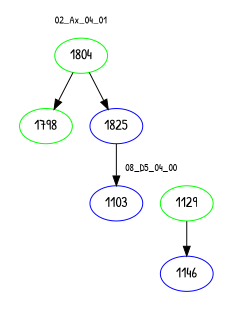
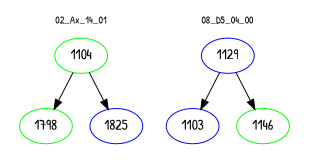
cluster "02_Ax_04_01": label "02_Ax_04_01" -> "02_Ax_14_01"
node "1804": label "1804" -> "1104"
edge "1825" -> "1103": now "1129" -> "1103"
node "1129": color green -> blue
node "1146": color blue -> green
